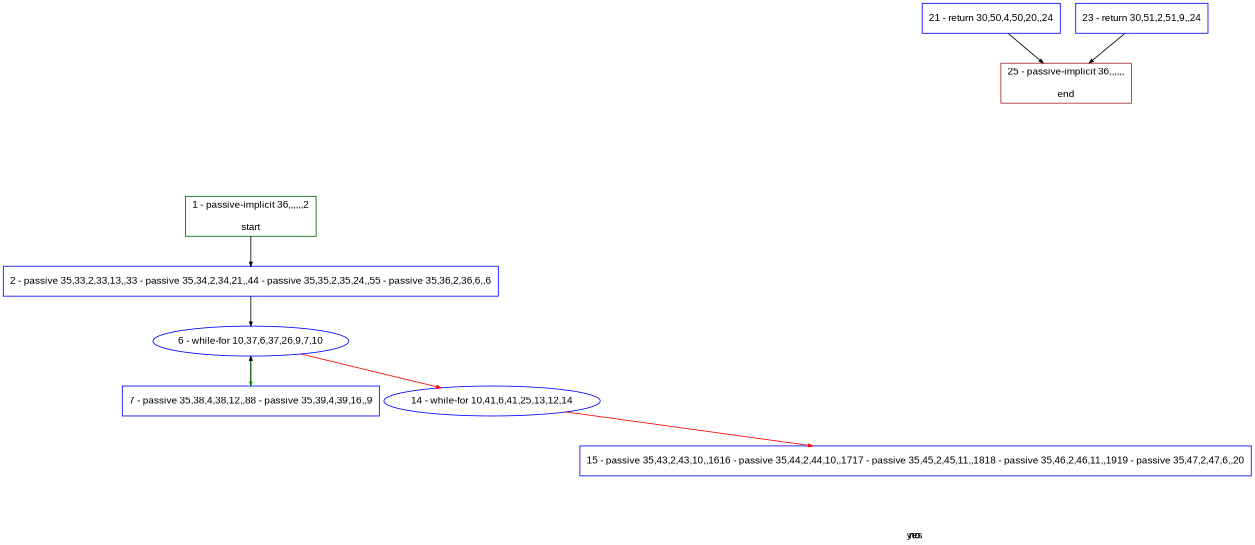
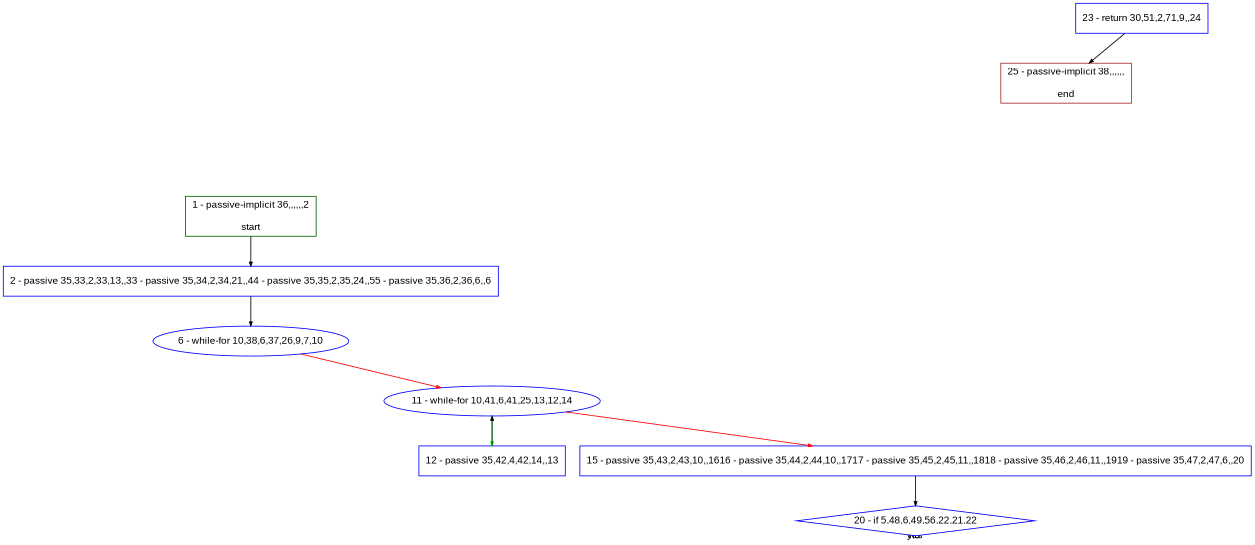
node "21 - return 30,50,4,50,20,,24": removed
node "23 - return 30,51,2,51,9,,24": label "23 - return 30,51,2,51,9,,24" -> "23 - return 30,51,2,71,9,,24"
node "25 - passive-implicit 36,,,,,, end": label "25 - passive-implicit 36,,,,,, end" -> "25 - passive-implicit 38,,,,,, end"
node "6 - while-for 10,37,6,37,26,9,7,10": label "6 - while-for 10,37,6,37,26,9,7,10" -> "6 - while-for 10,38,6,37,26,9,7,10"
node "7 - passive 35,38,4,38,12,,88 - passive 35,39,4,39,16,,9": removed
node "14 - while-for 10,41,6,41,25,13,12,14": label "14 - while-for 10,41,6,41,25,13,12,14" -> "11 - while-for 10,41,6,41,25,13,12,14"
node "12 - passive 35,42,4,42,14,,13": added
node "20 - if 5,48,6,49,56,22,21,22": added
